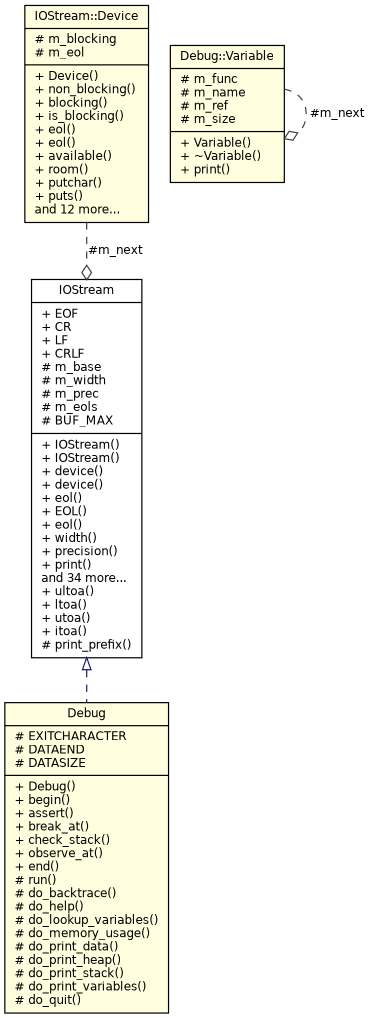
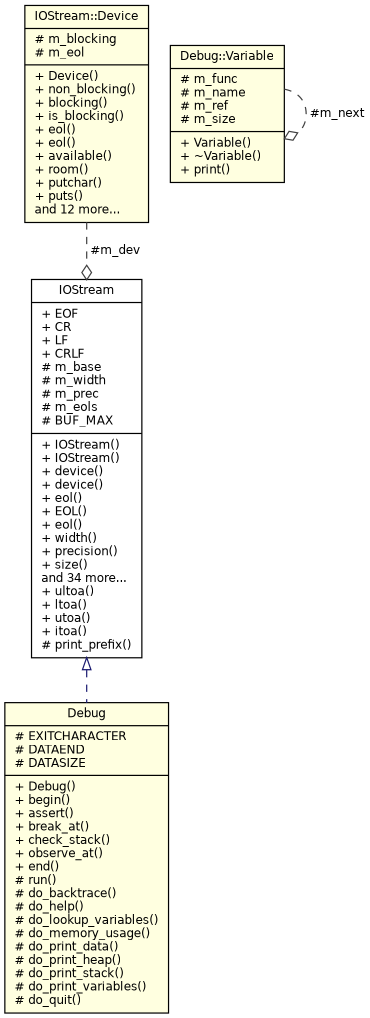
edge "IOStream::Device" -> "IOStream": label " #m_next" -> " #m_dev"
node "IOStream": text "+ print()" -> "+ size()"
